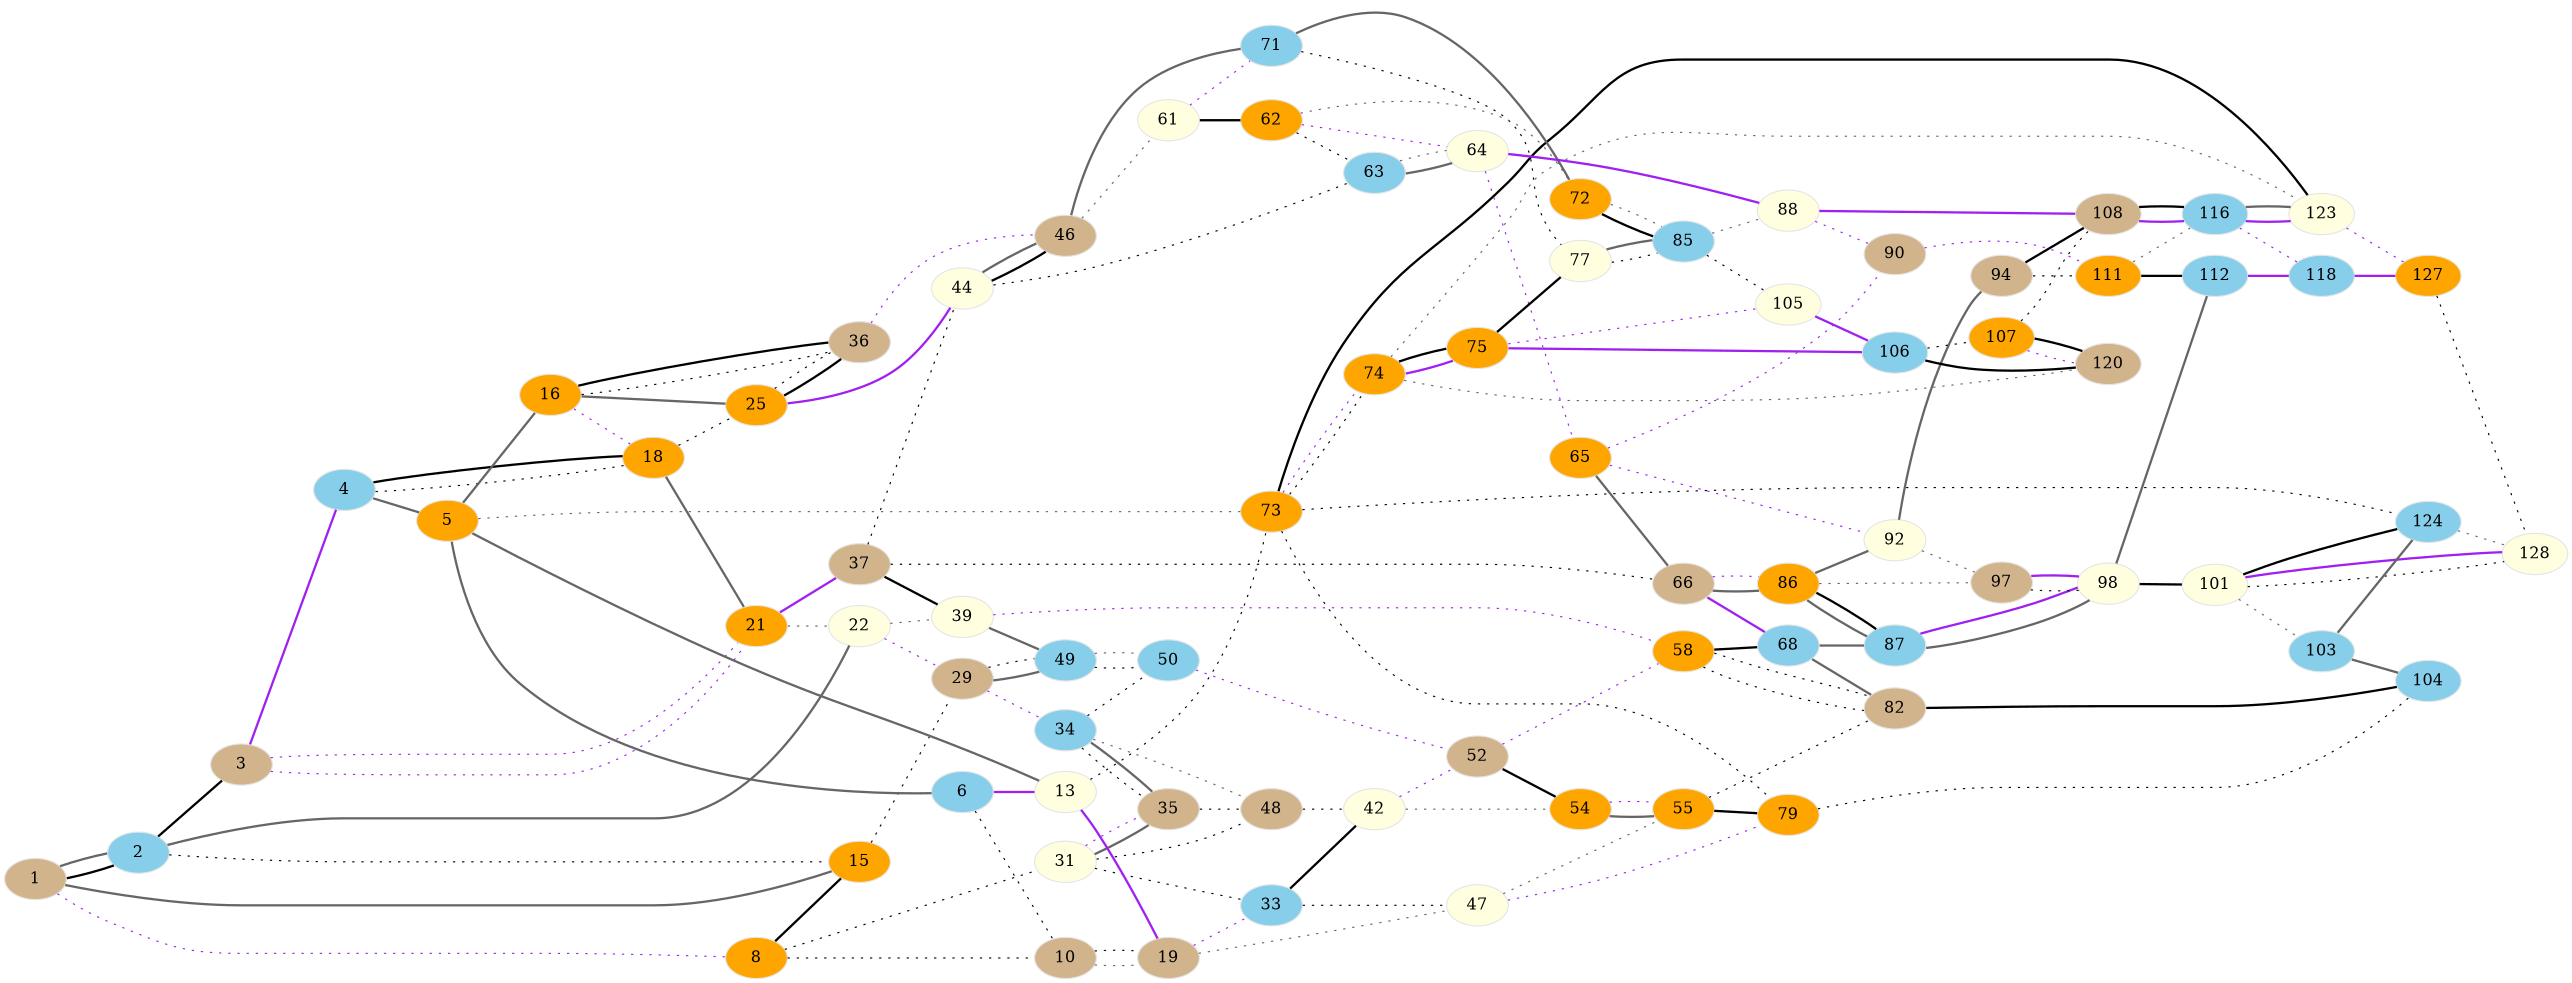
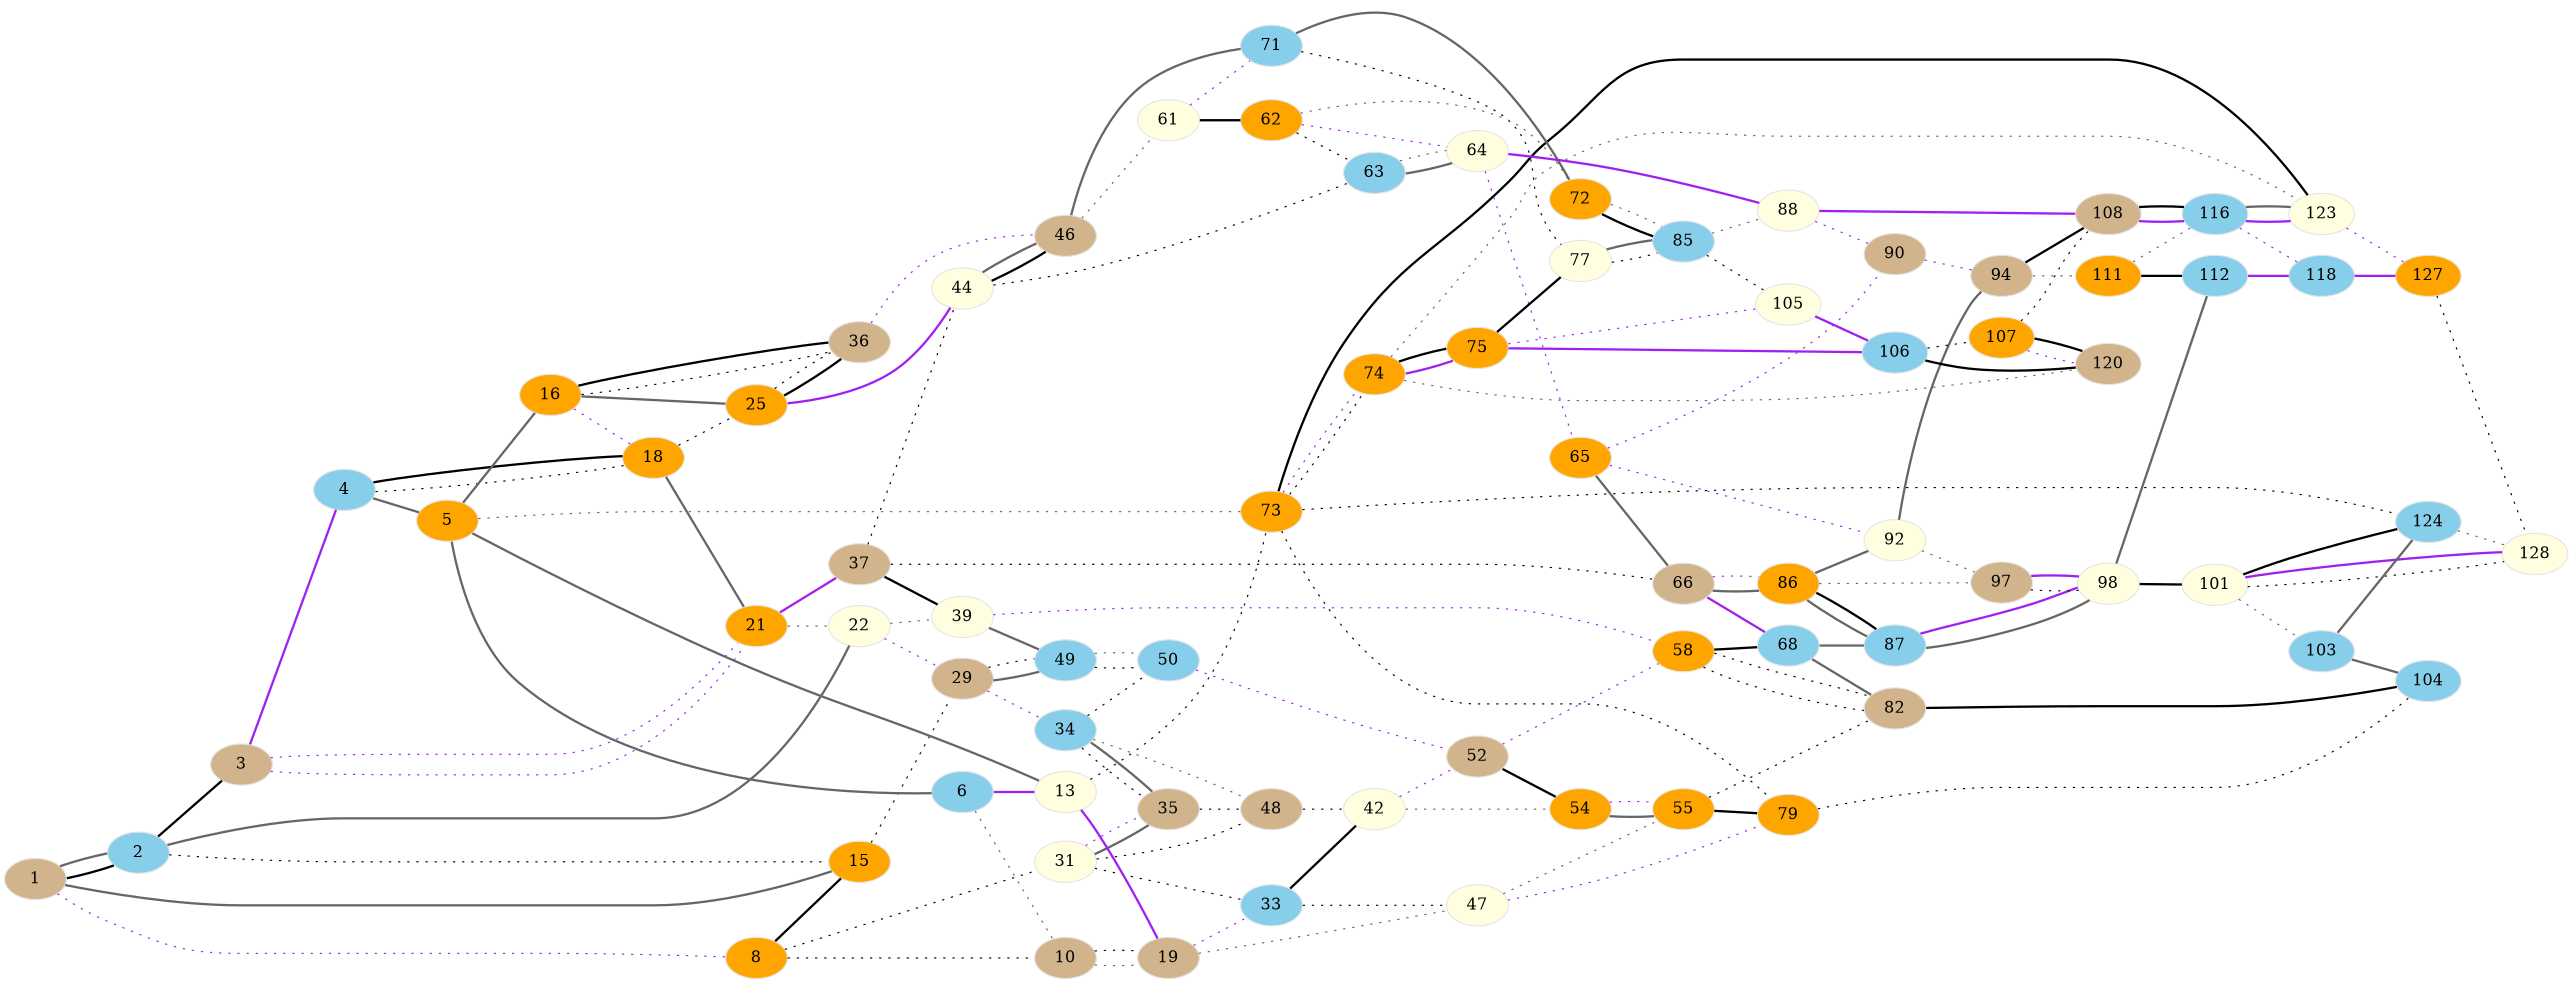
edge "90" -- "111": now "90" -- "94"
edge "94" -- "111": color black -> gray40
edge "6" -- "10": color black -> gray40
